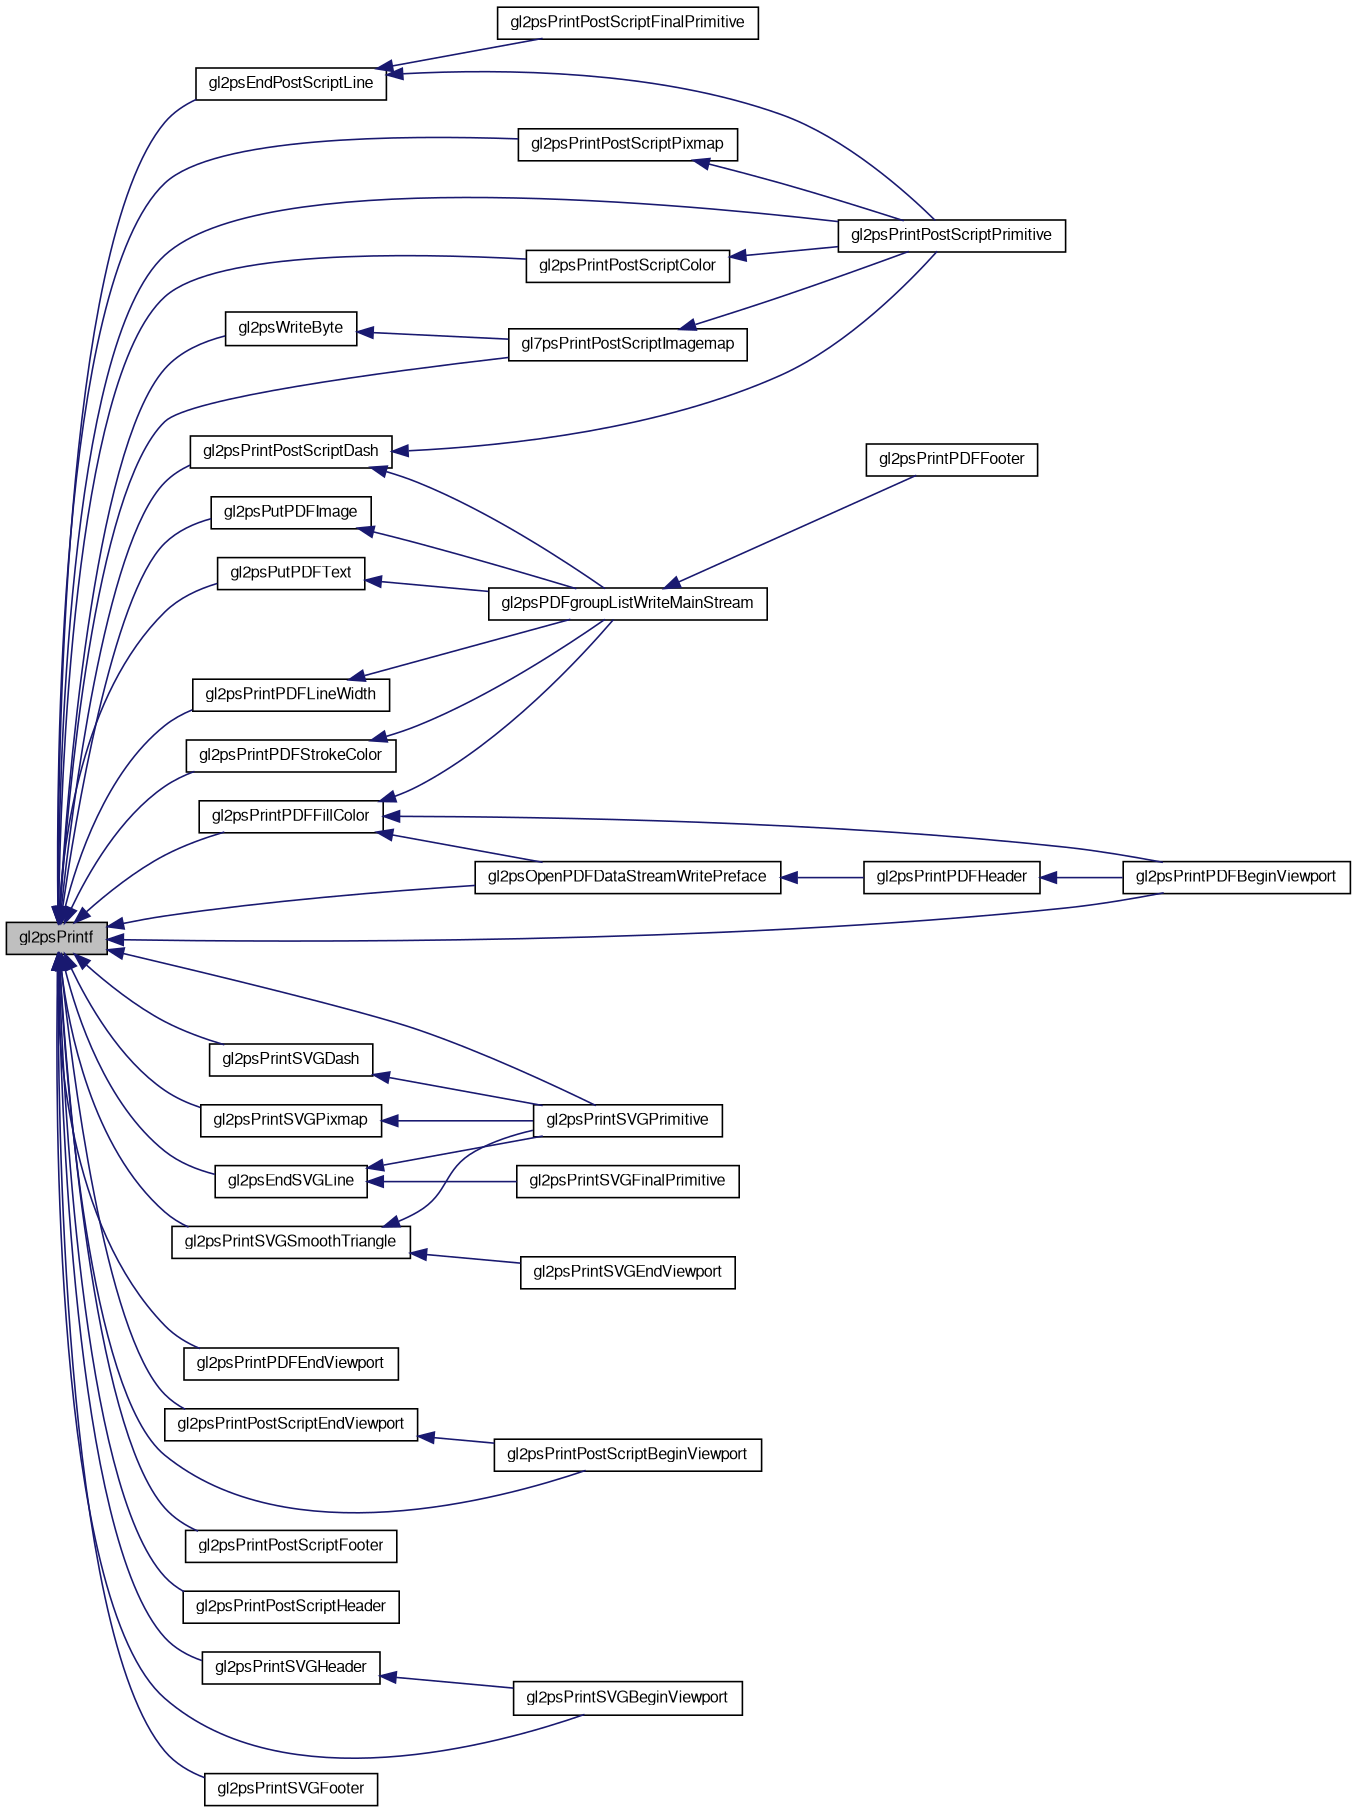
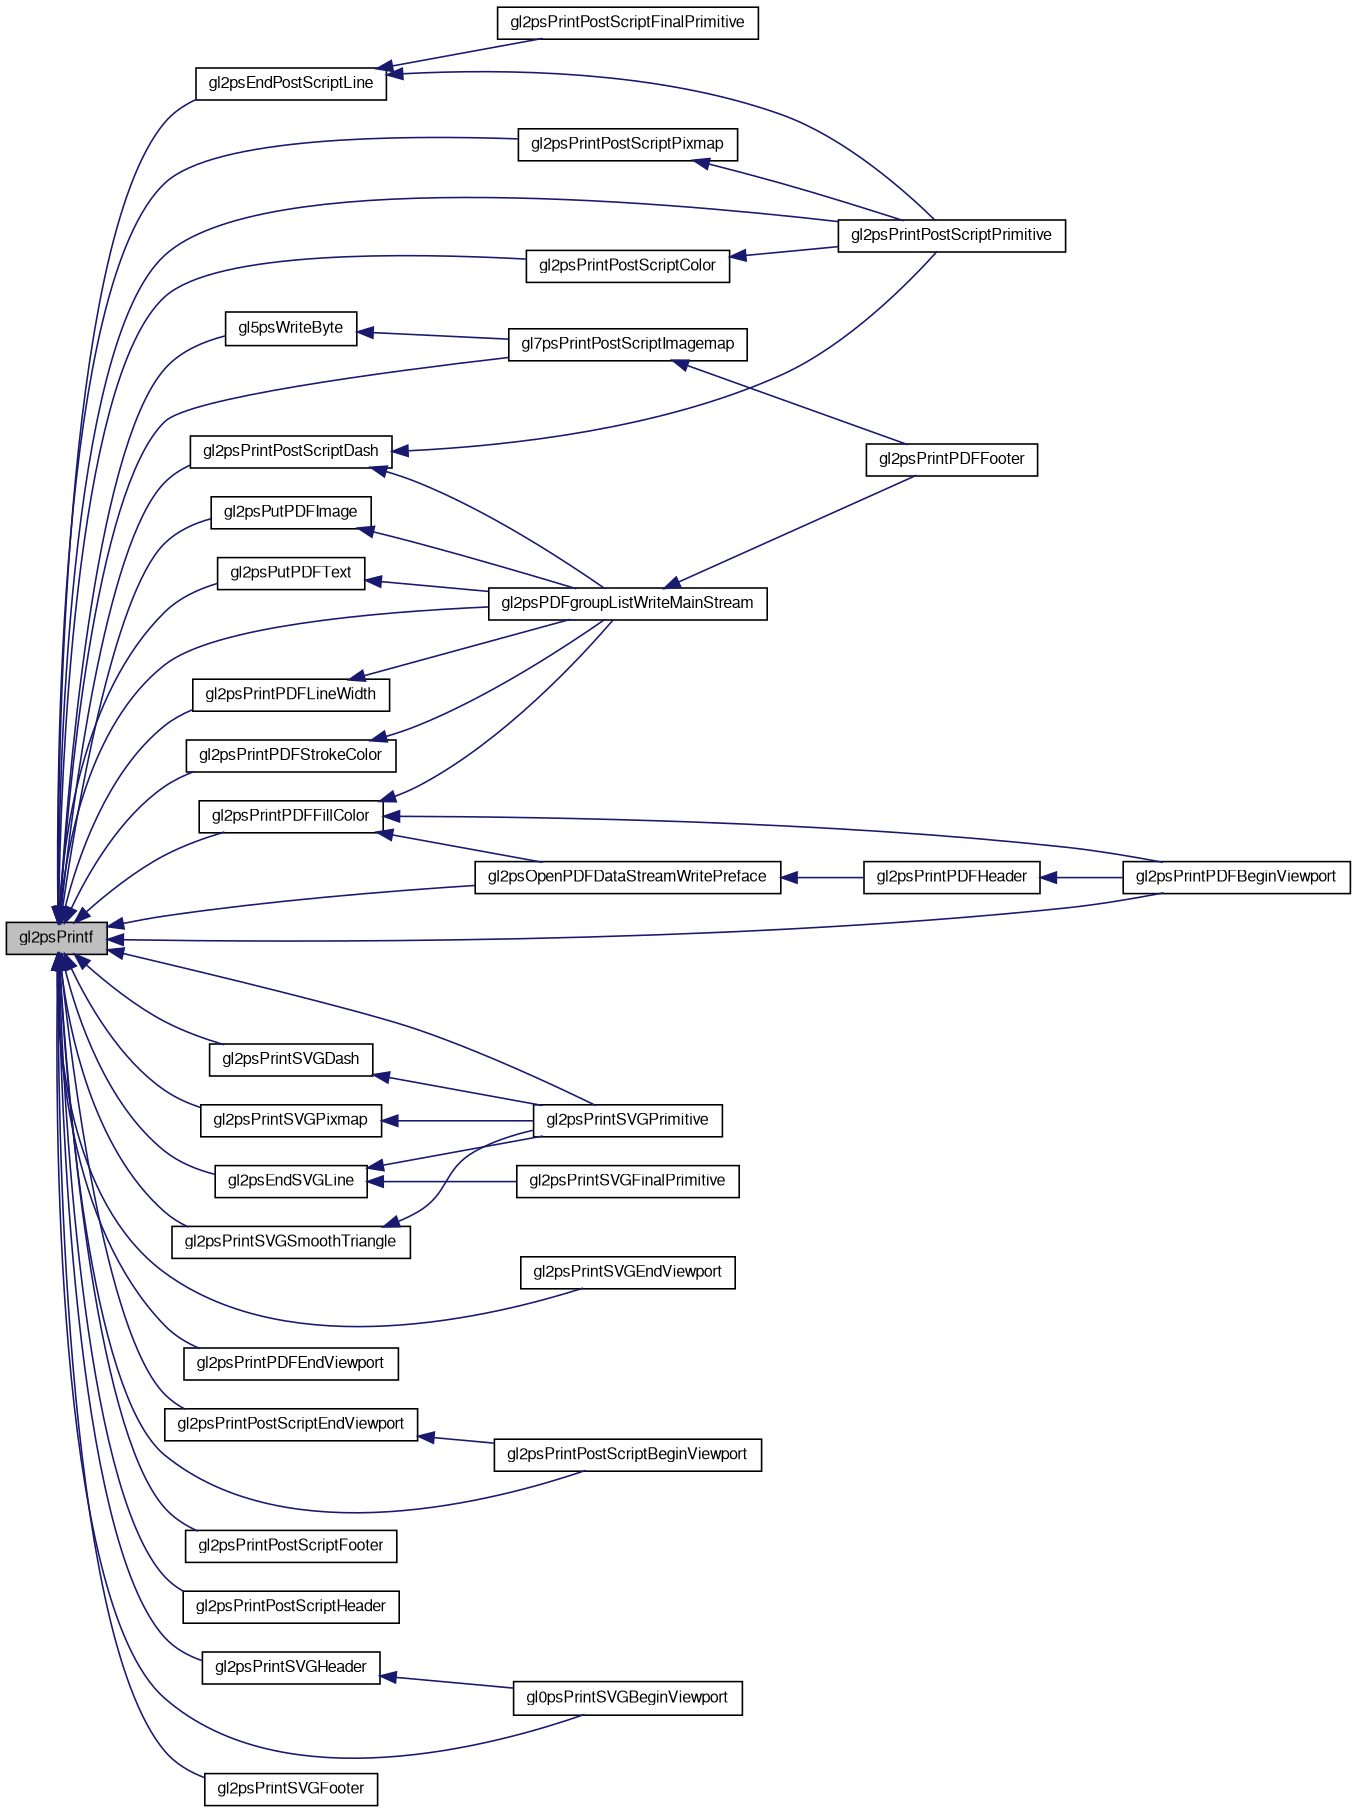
edge "gl2psPrintPostScriptPrimitive" -> "gl7psPrintPostScriptImagemap": now "gl2psPrintPDFFooter" -> "gl7psPrintPostScriptImagemap"
node "gl2psWriteByte": label "gl2psWriteByte" -> "gl5psWriteByte"
edge "gl2psPDFgroupListWriteMainStream" -> "gl2psPrintf": added
edge "gl2psPrintSVGEndViewport" -> "gl2psPrintSVGSmoothTriangle": now "gl2psPrintSVGEndViewport" -> "gl2psPrintf"
node "gl2psPrintSVGBeginViewport": label "gl2psPrintSVGBeginViewport" -> "gl0psPrintSVGBeginViewport"
